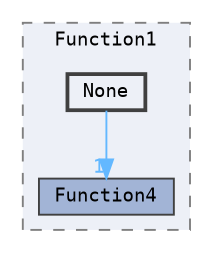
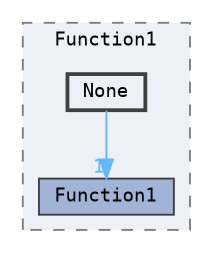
node "Function4": label "Function4" -> "Function1"
